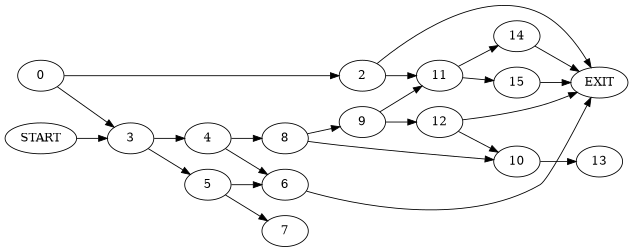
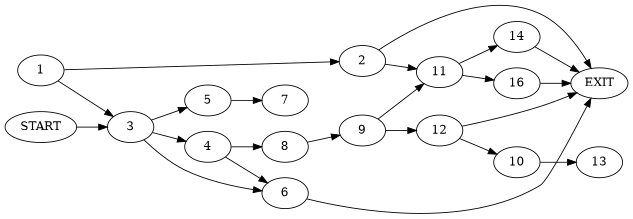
node "0": label "0" -> "1"
node "15": label "15" -> "16"
edge "8" -> "10": removed
edge "5" -> "6": now "3" -> "6"
